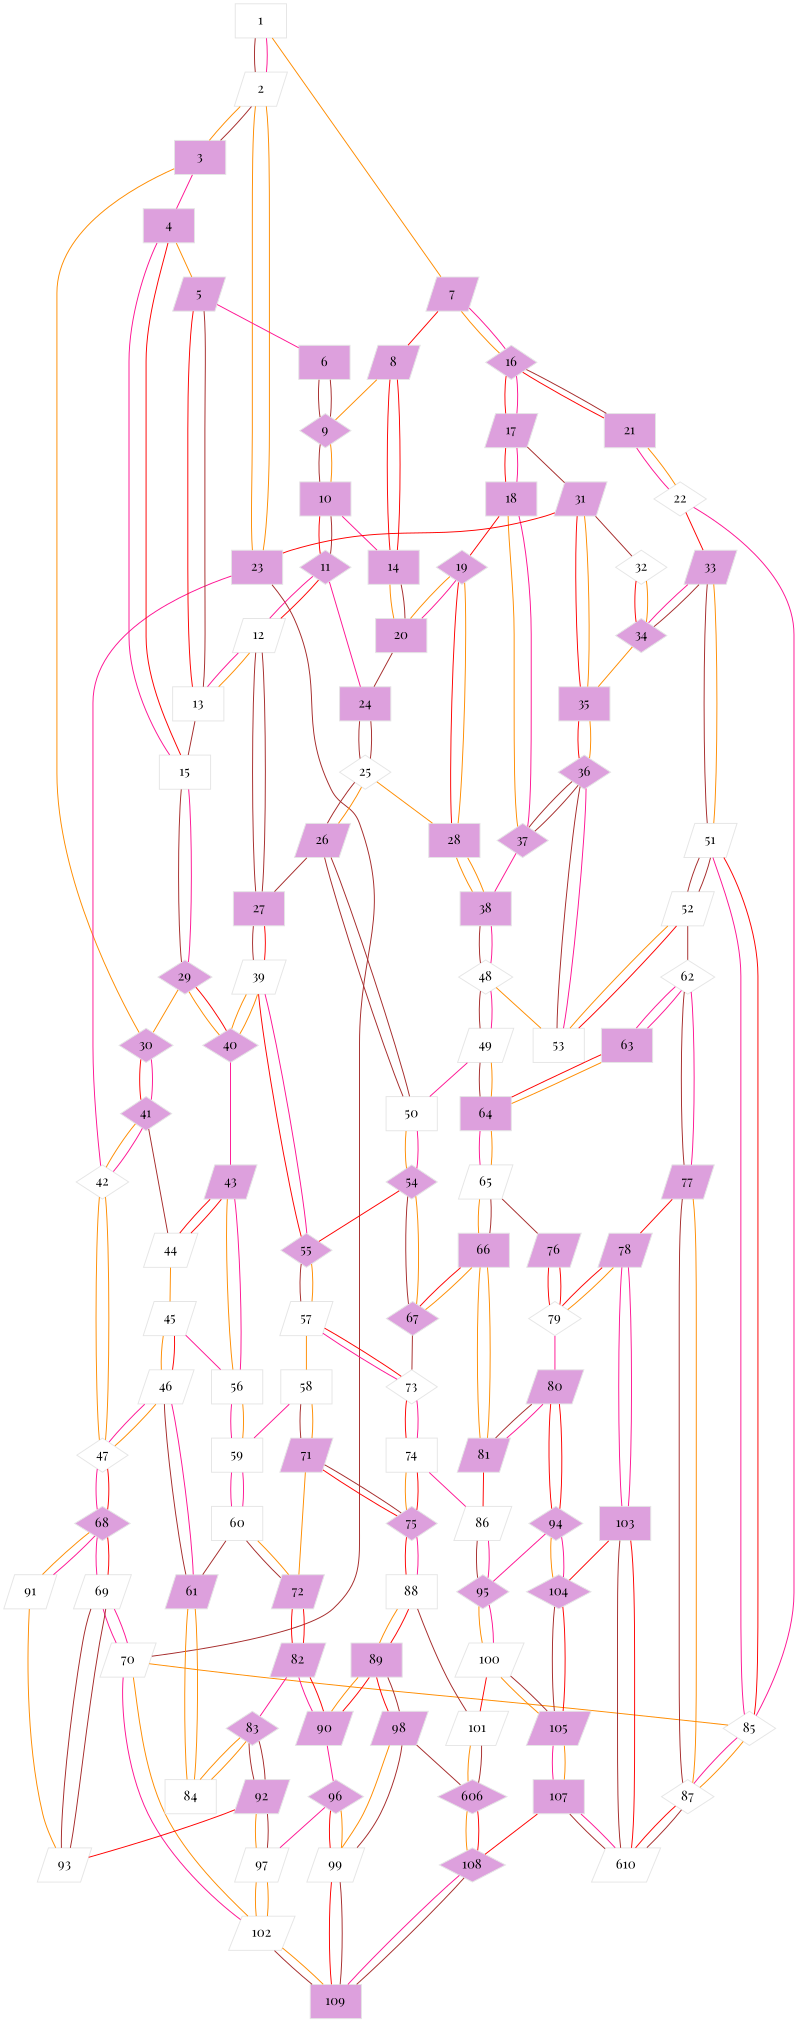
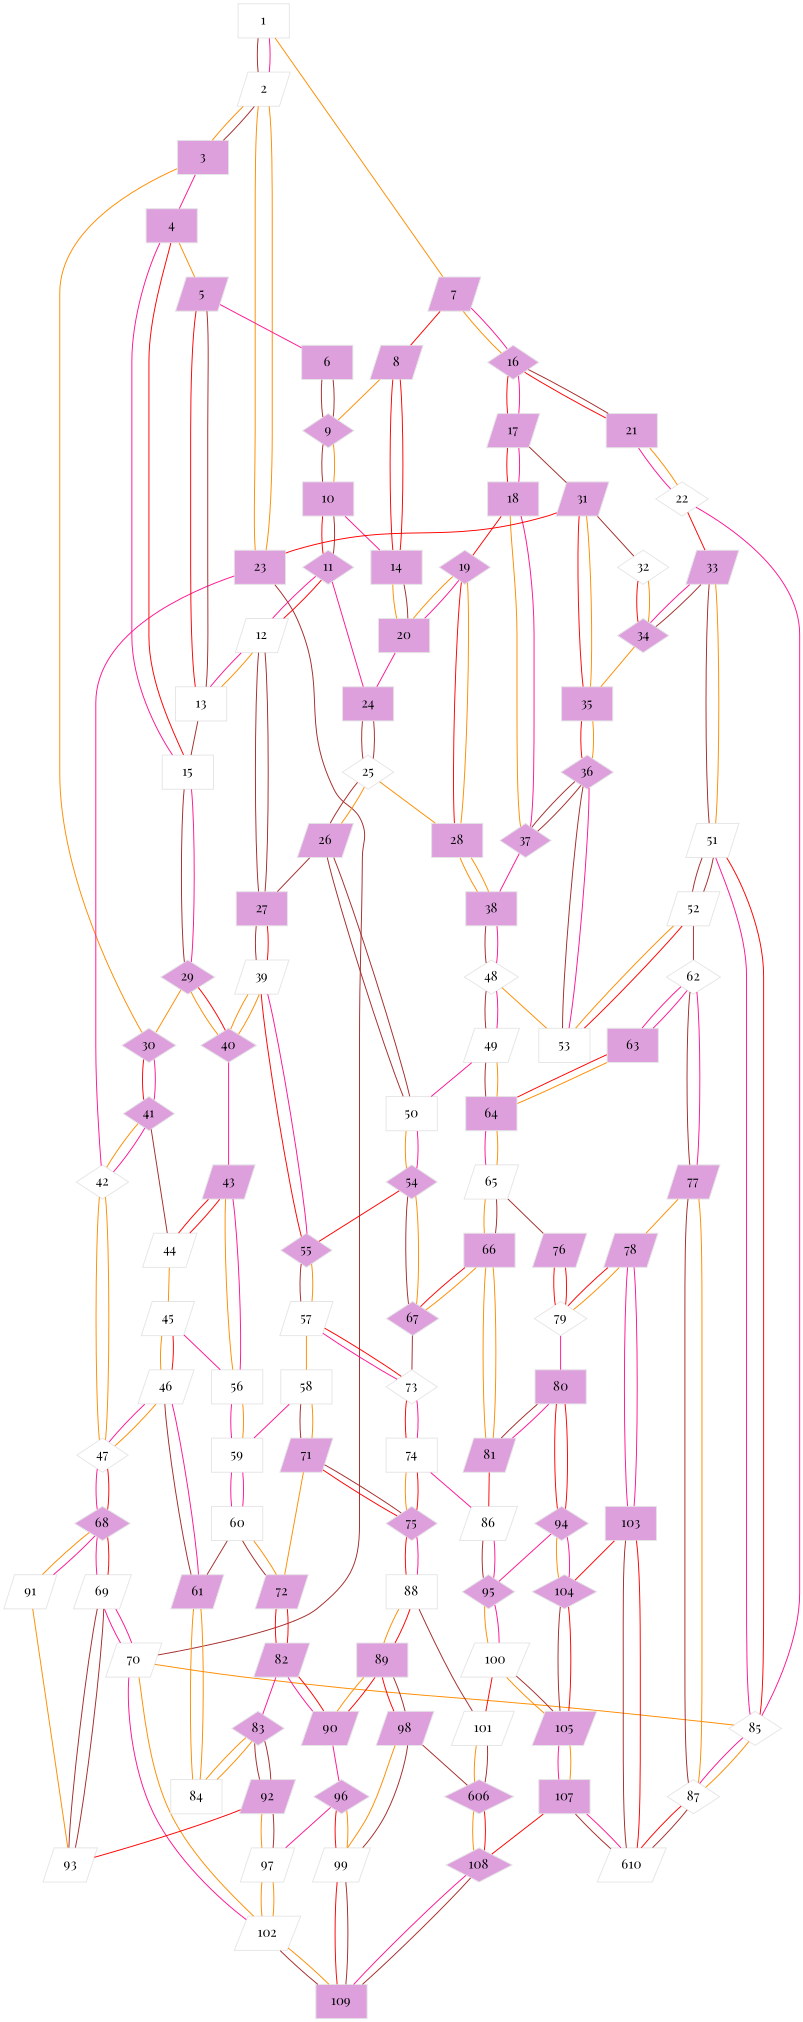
edge "20" -- "24": color brown -> deeppink
edge "77" -- "78": color red -> darkorange
node "80": shape parallelogram -> box
